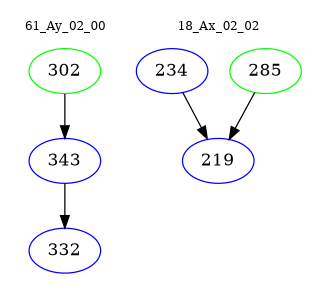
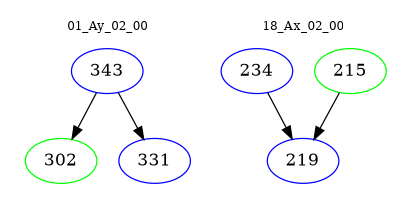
cluster "61_Ay_02_00": label "61_Ay_02_00" -> "01_Ay_02_00"
cluster "18_Ax_02_02": label "18_Ax_02_02" -> "18_Ax_02_00"
node "285": label "285" -> "215"
edge "302" -> "343": reversed
node "332": label "332" -> "331"
